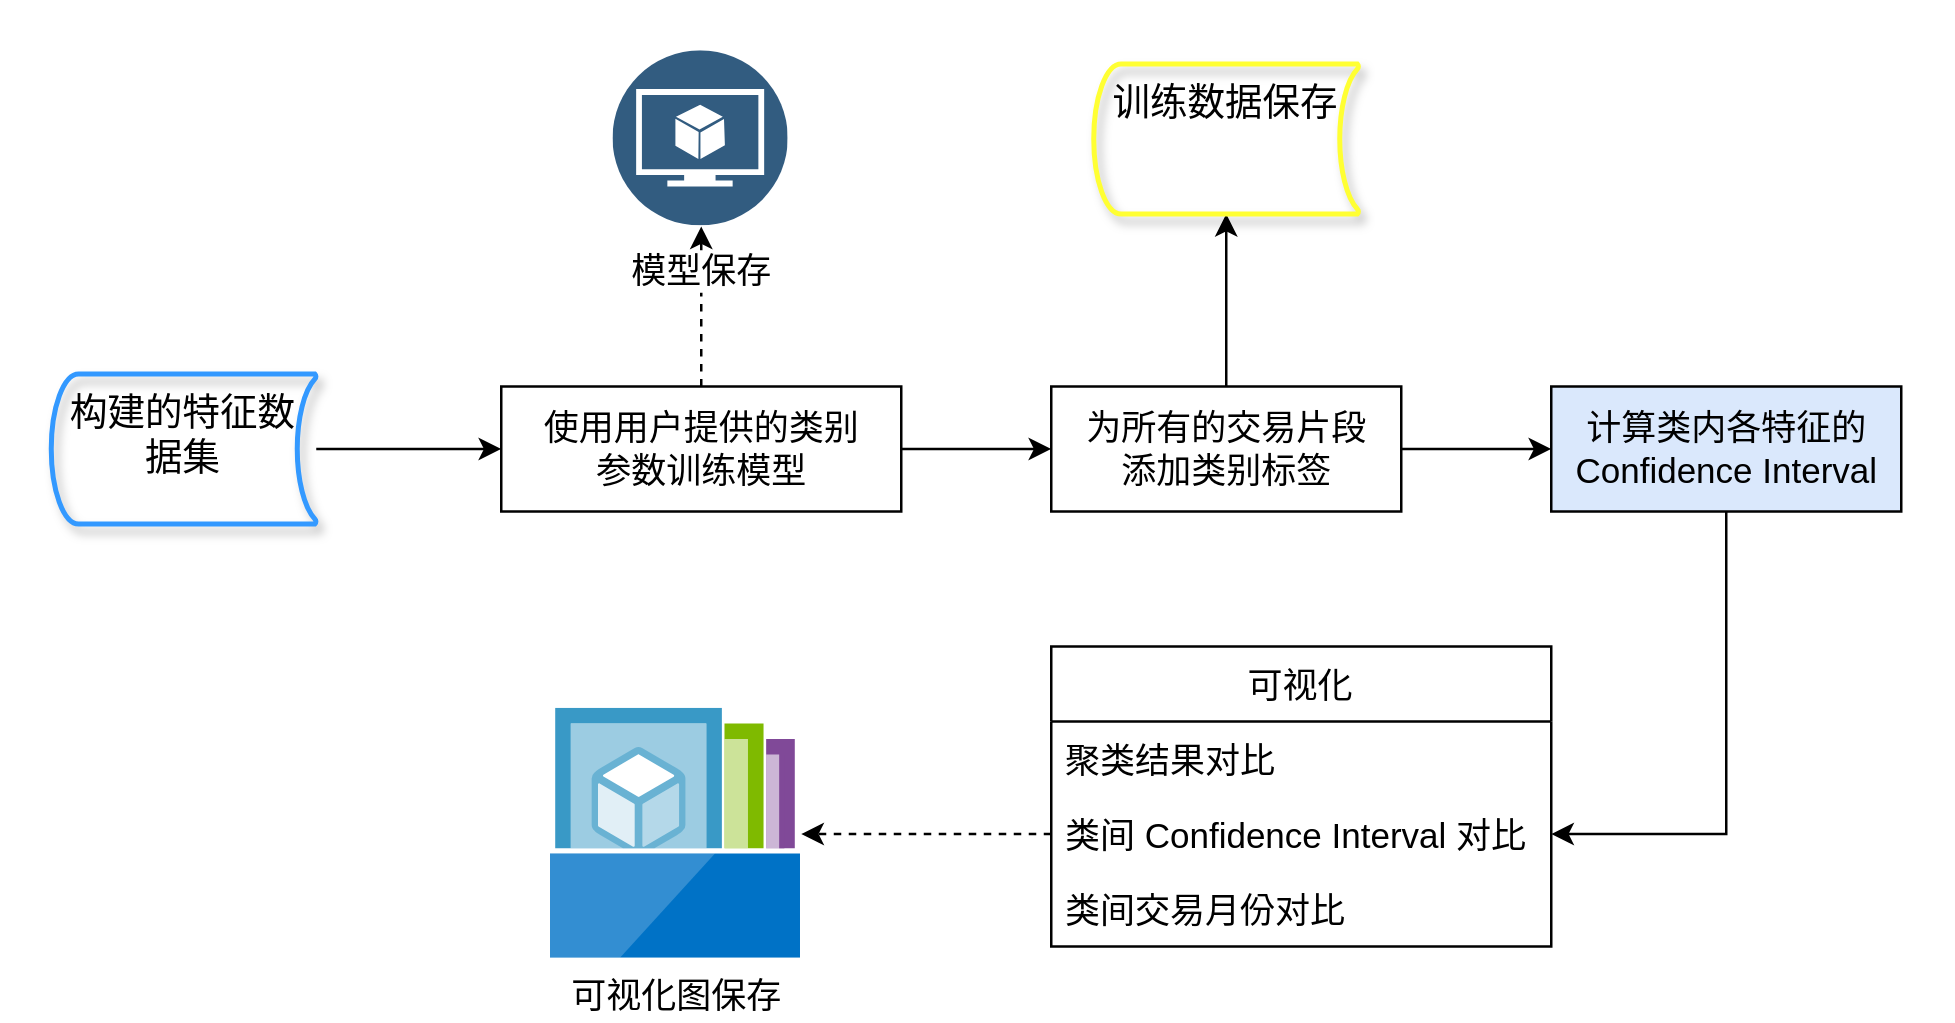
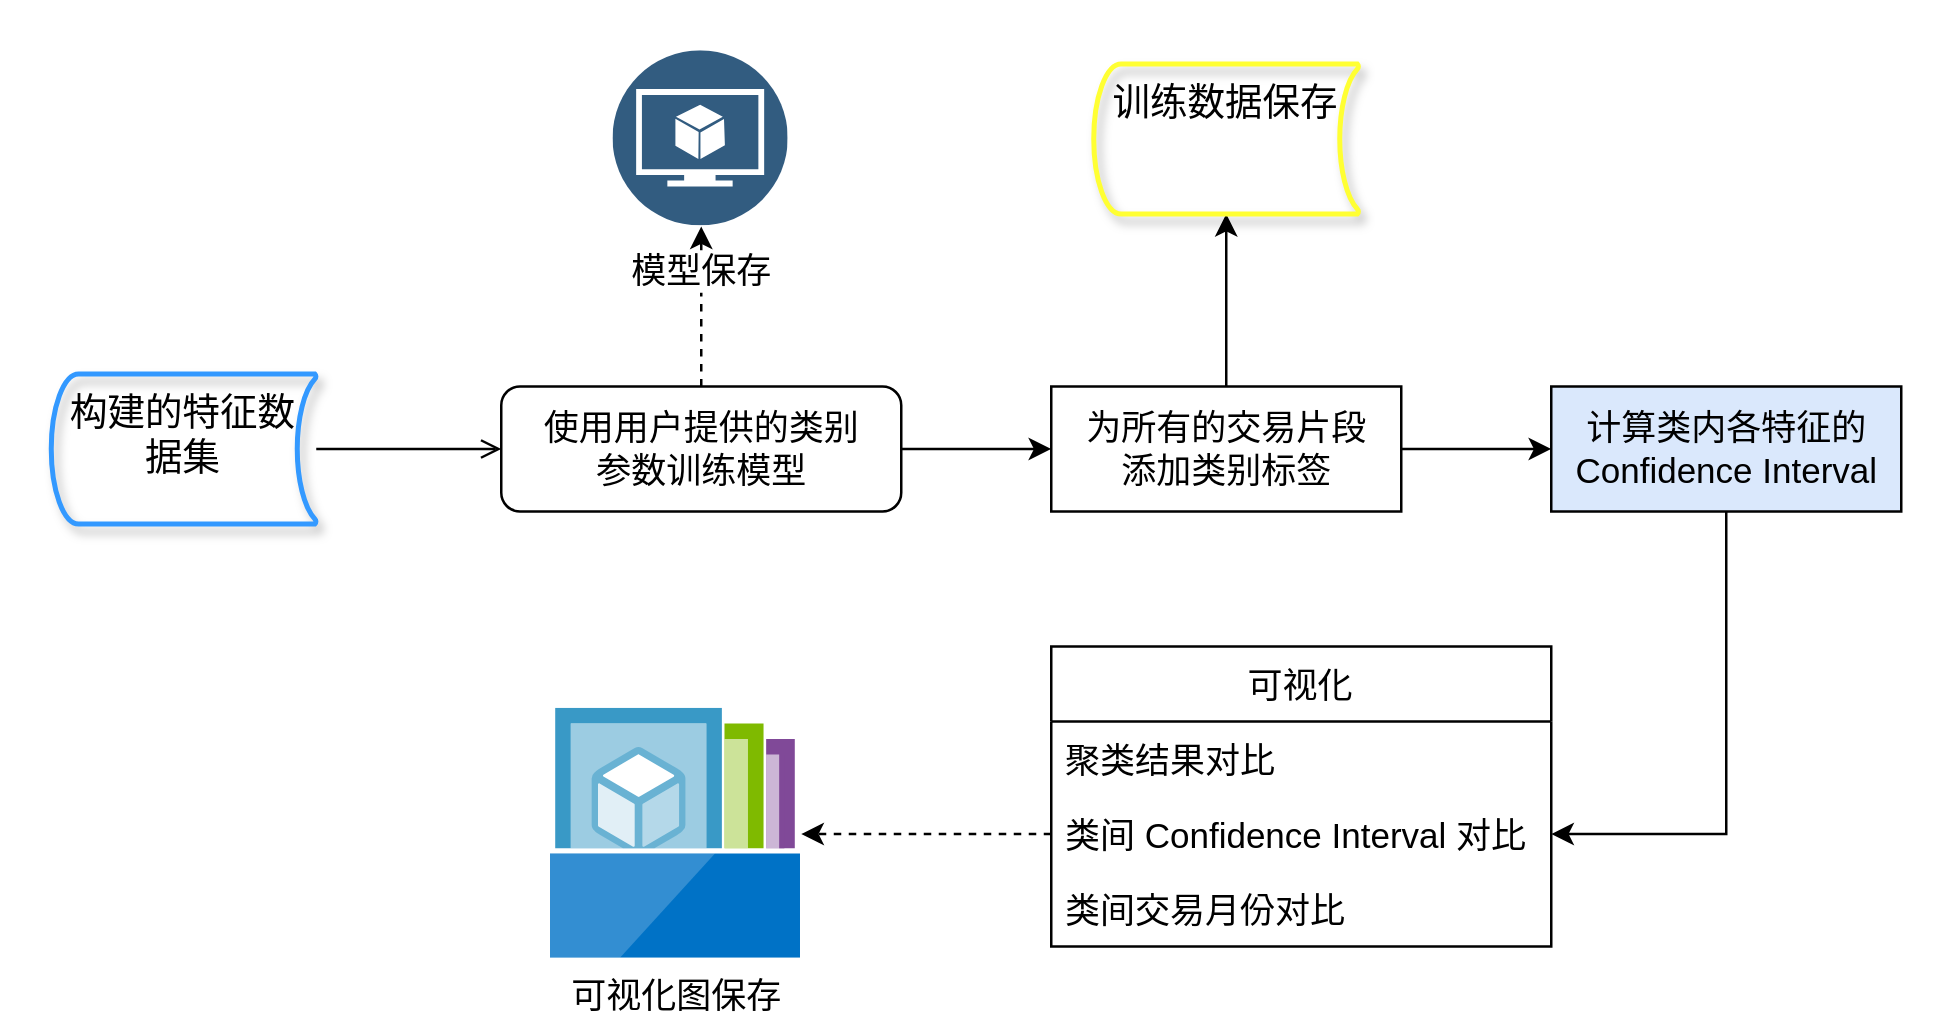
edge "构建的特征数据集" -> "使用用户提供的类别 参数训练模型": arrowhead classic -> open
node "使用用户提供的类别 参数训练模型": shape rectangle -> rounded rectangle
